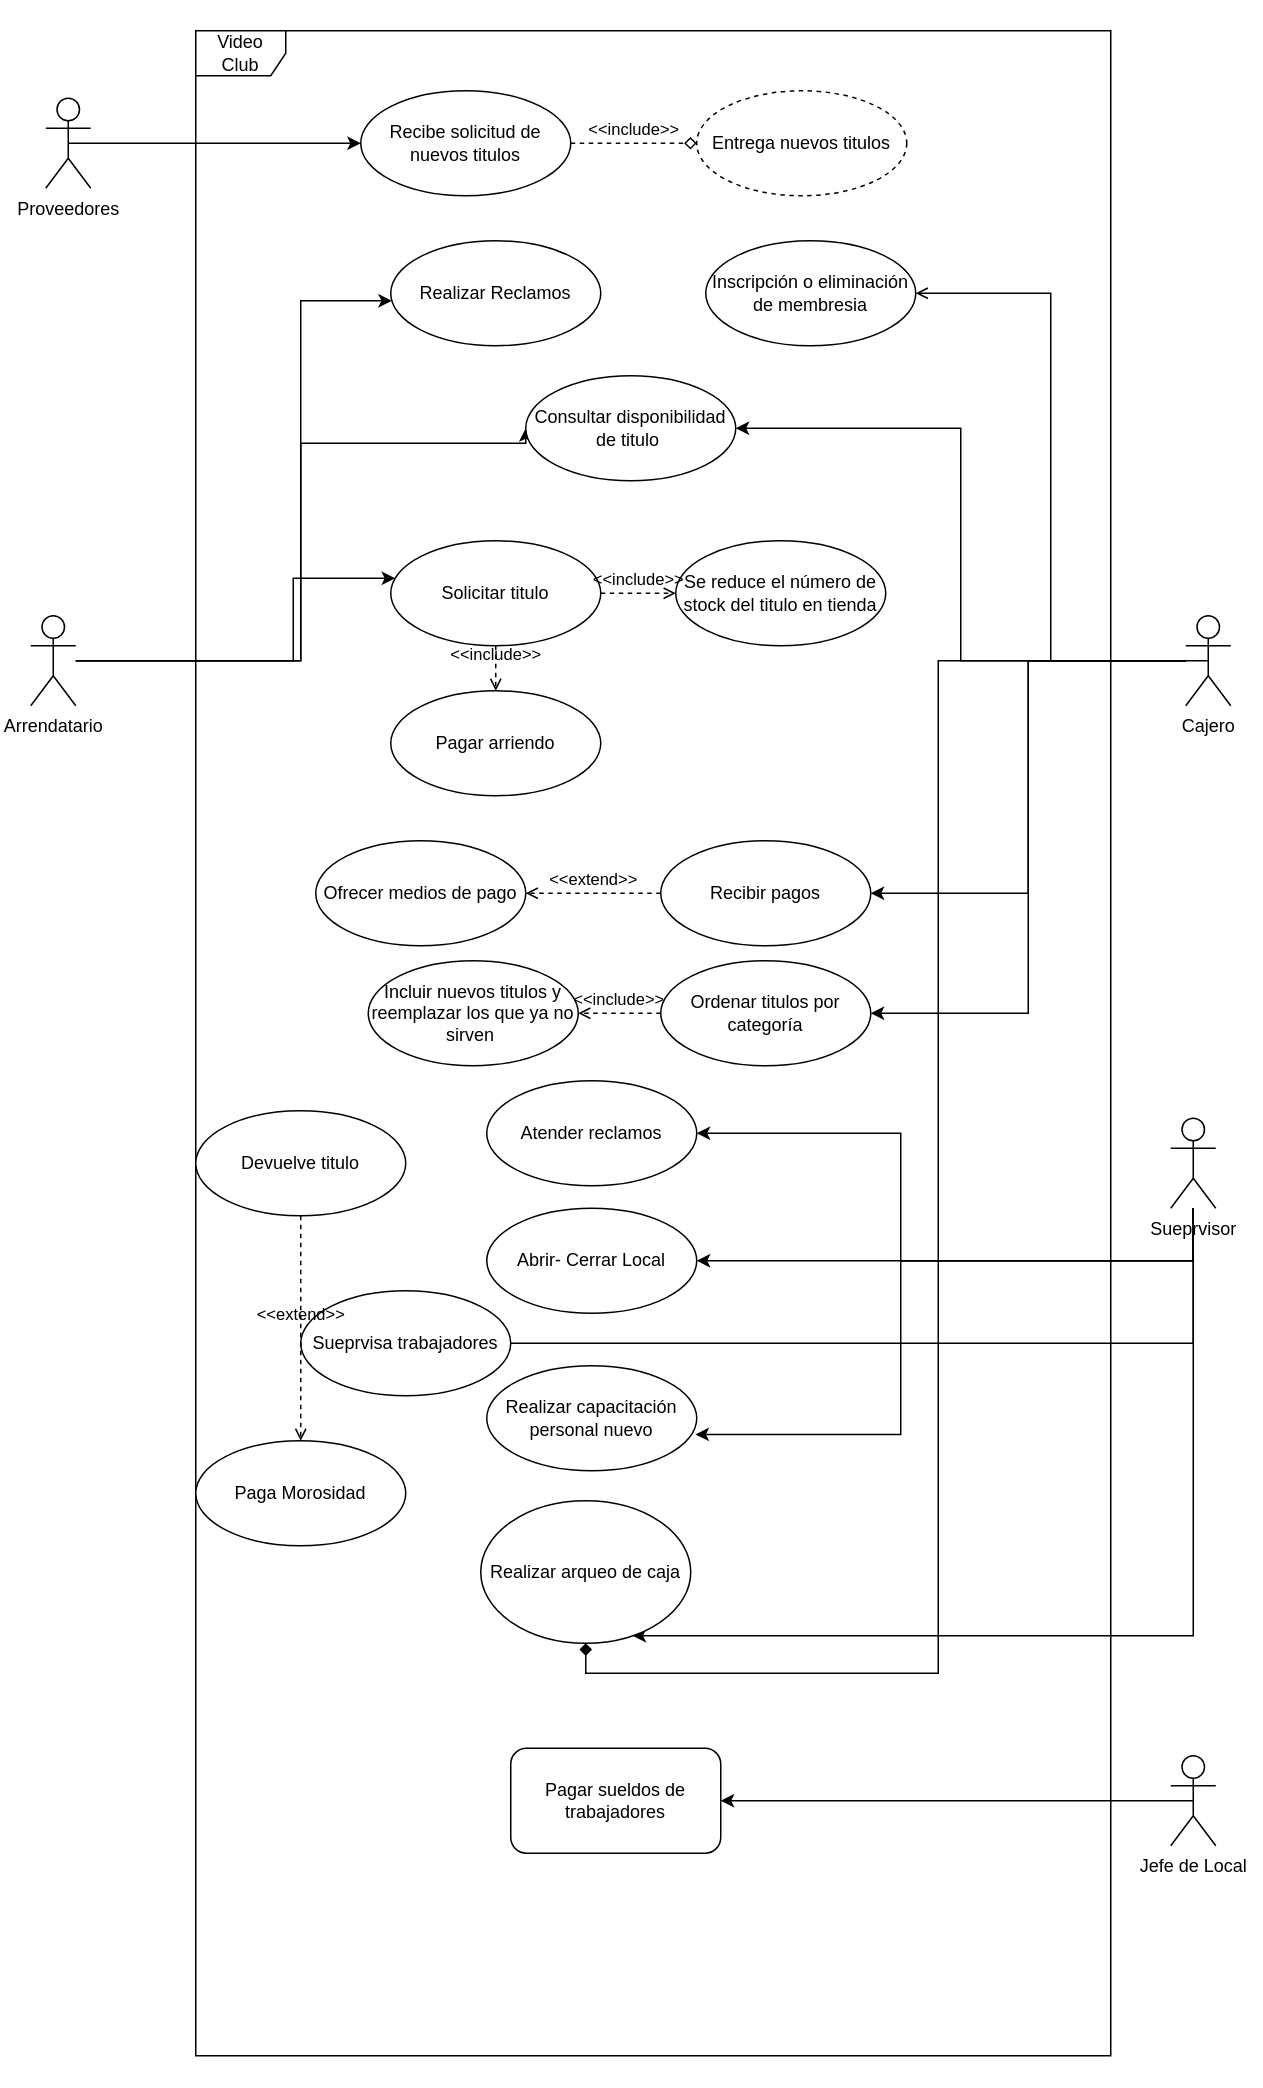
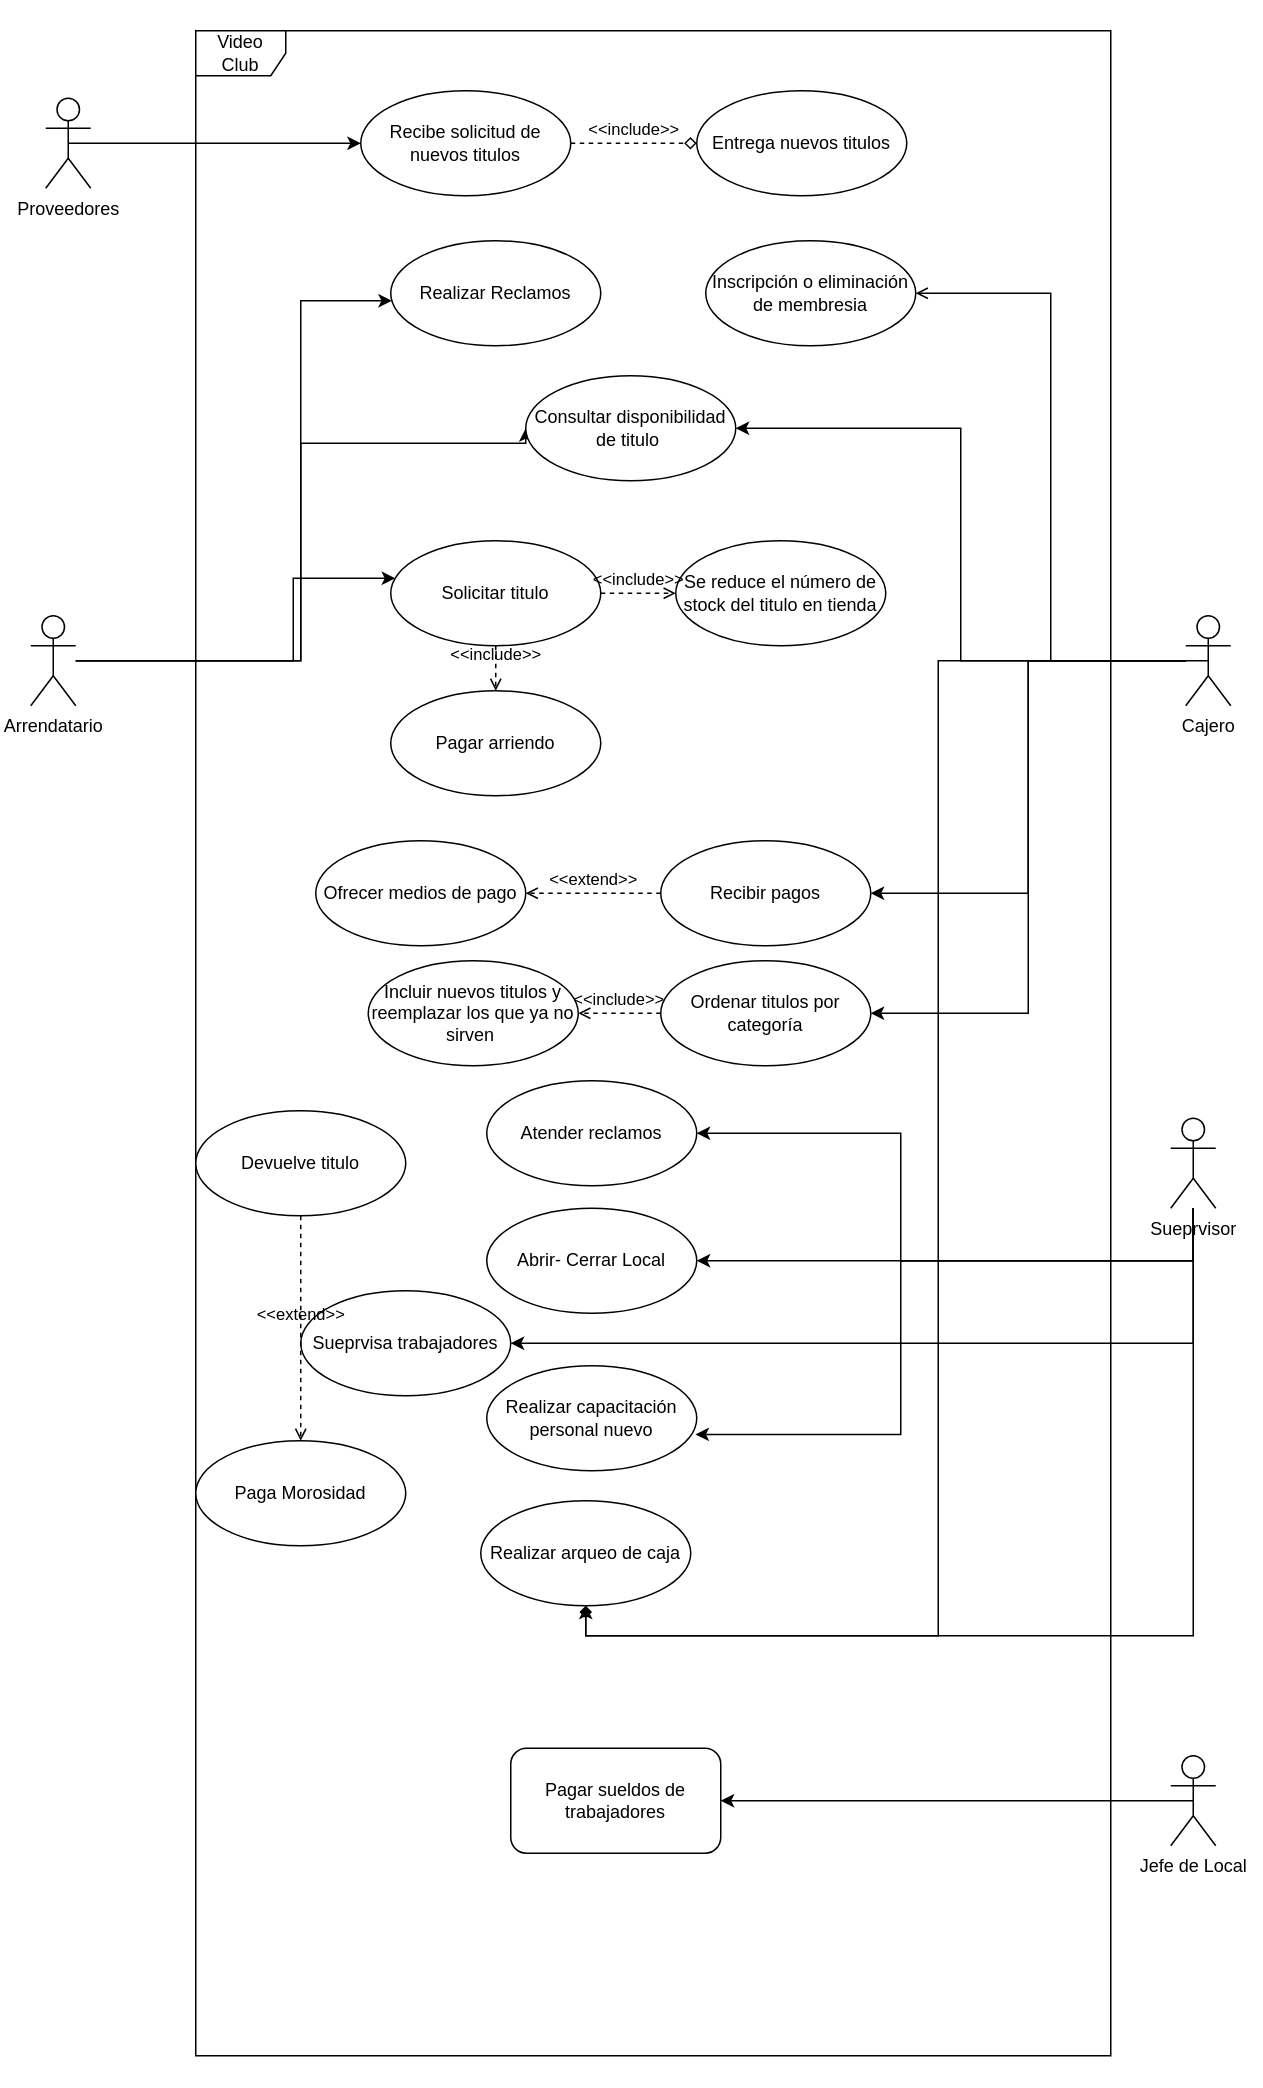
node "Entrega nuevos titulos": style dashed -> solid
edge "Sueprvisor" -- "Sueprvisa trabajadores": arrowhead none -> classic
node "Realizar arqueo de caja": size 210x143 -> 210x105
